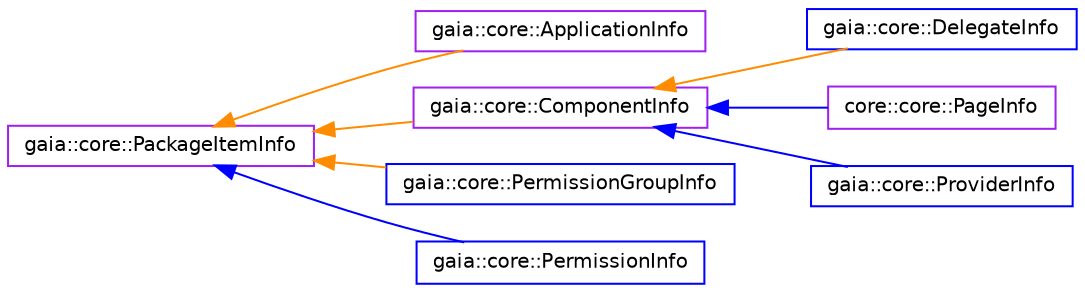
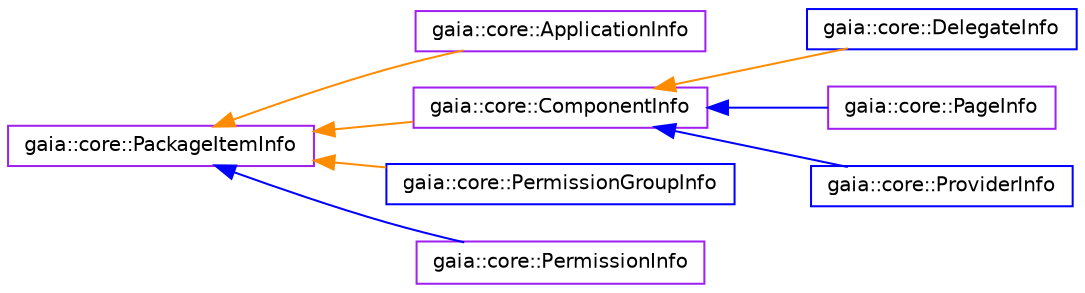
node "core::core::PageInfo": label "core::core::PageInfo" -> "gaia::core::PageInfo"
node "gaia::core::PermissionInfo": color blue -> purple
